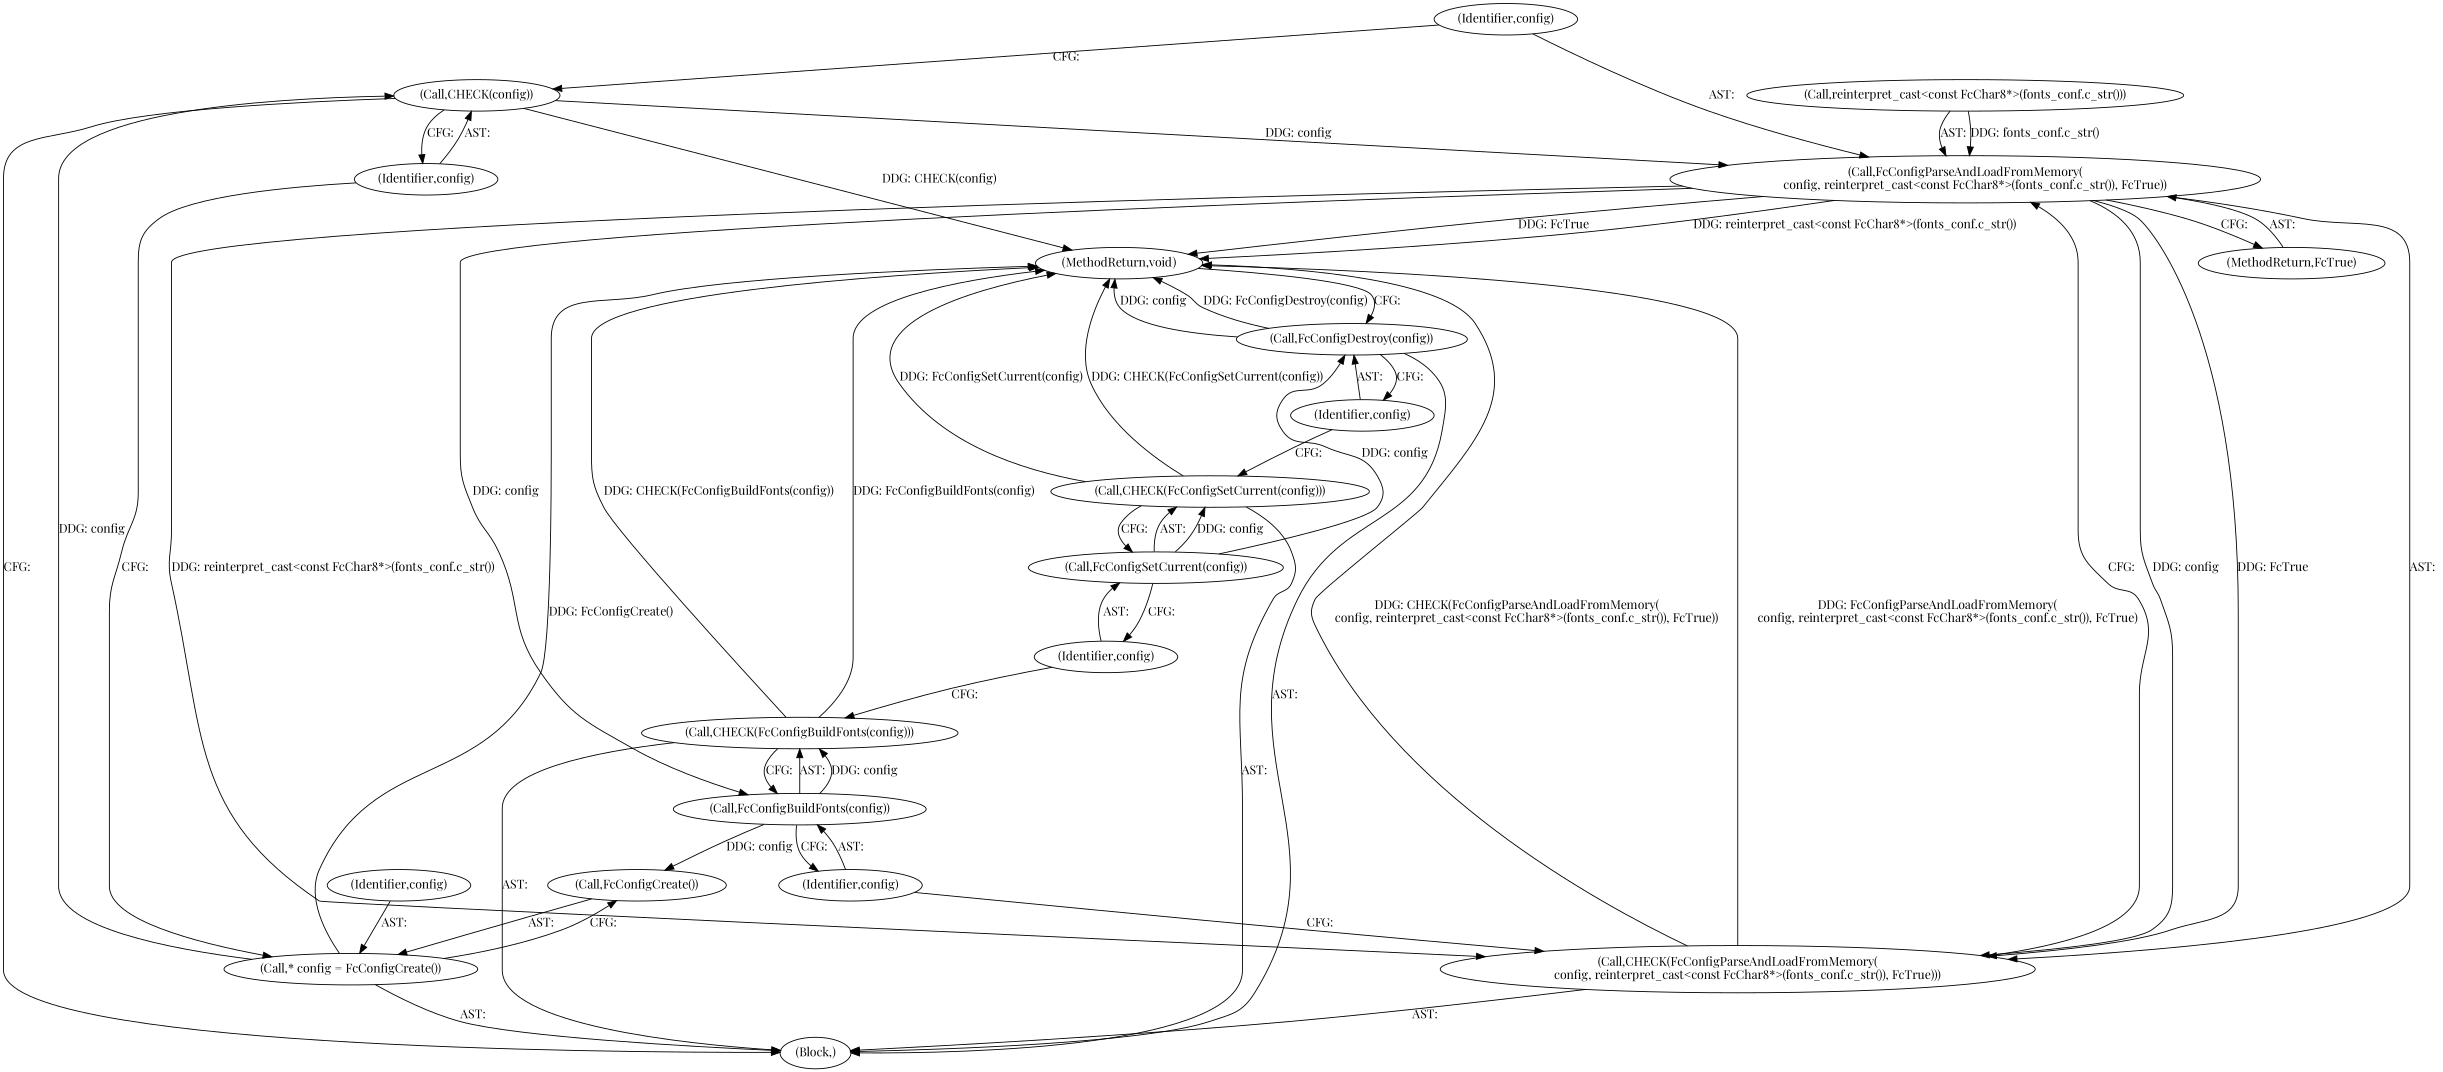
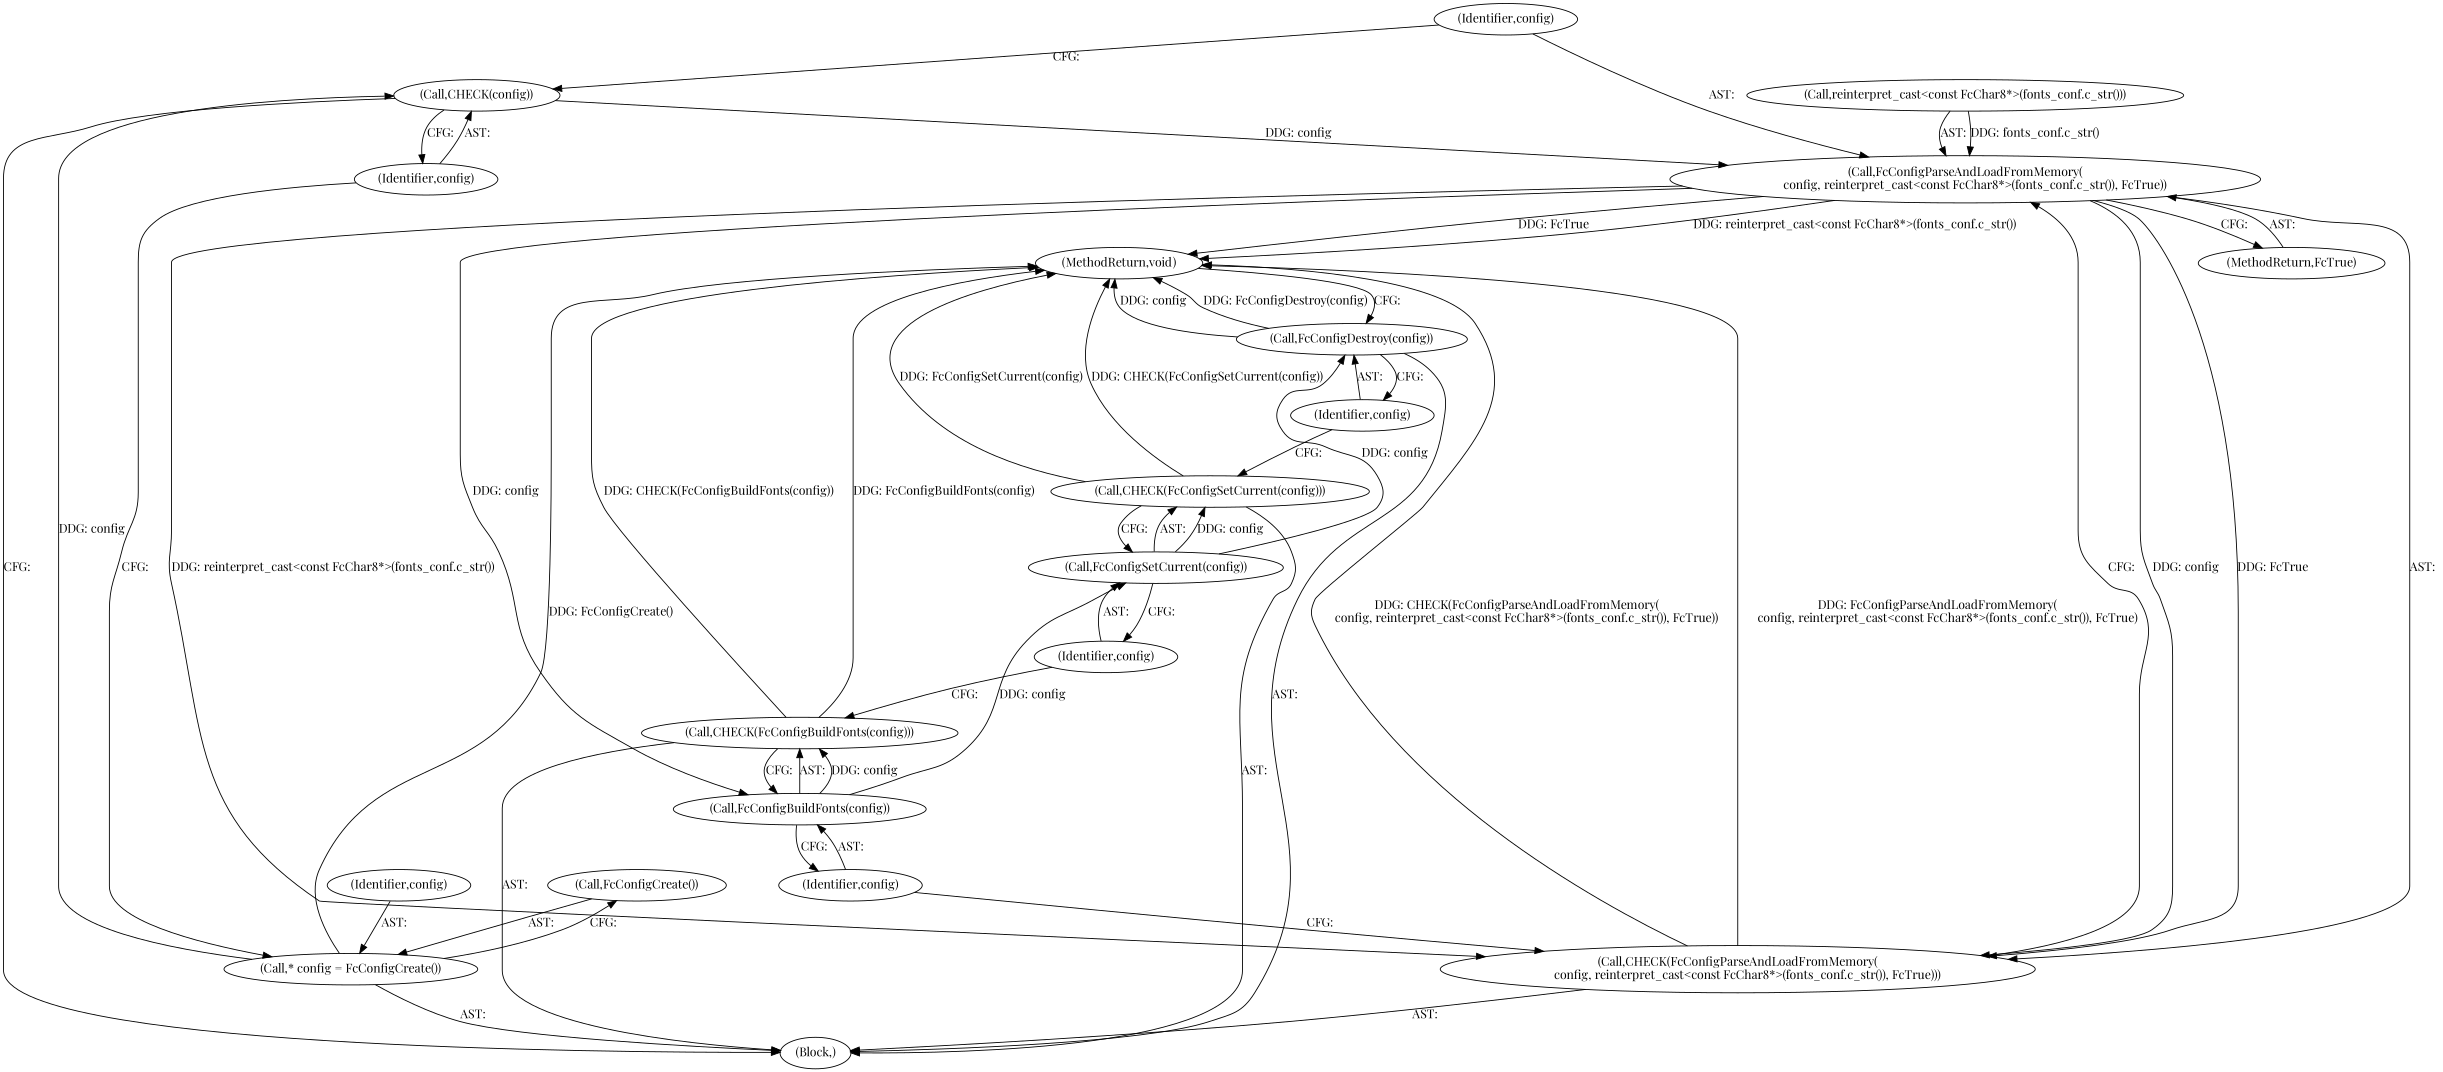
edge "(Call,CHECK(config))" -> "(MethodReturn,void)": removed, label "DDG: CHECK(config)"
edge "(Call,FcConfigBuildFonts(config))" -> "(Call,FcConfigCreate())": now "(Call,FcConfigBuildFonts(config))" -> "(Call,FcConfigSetCurrent(config))"
